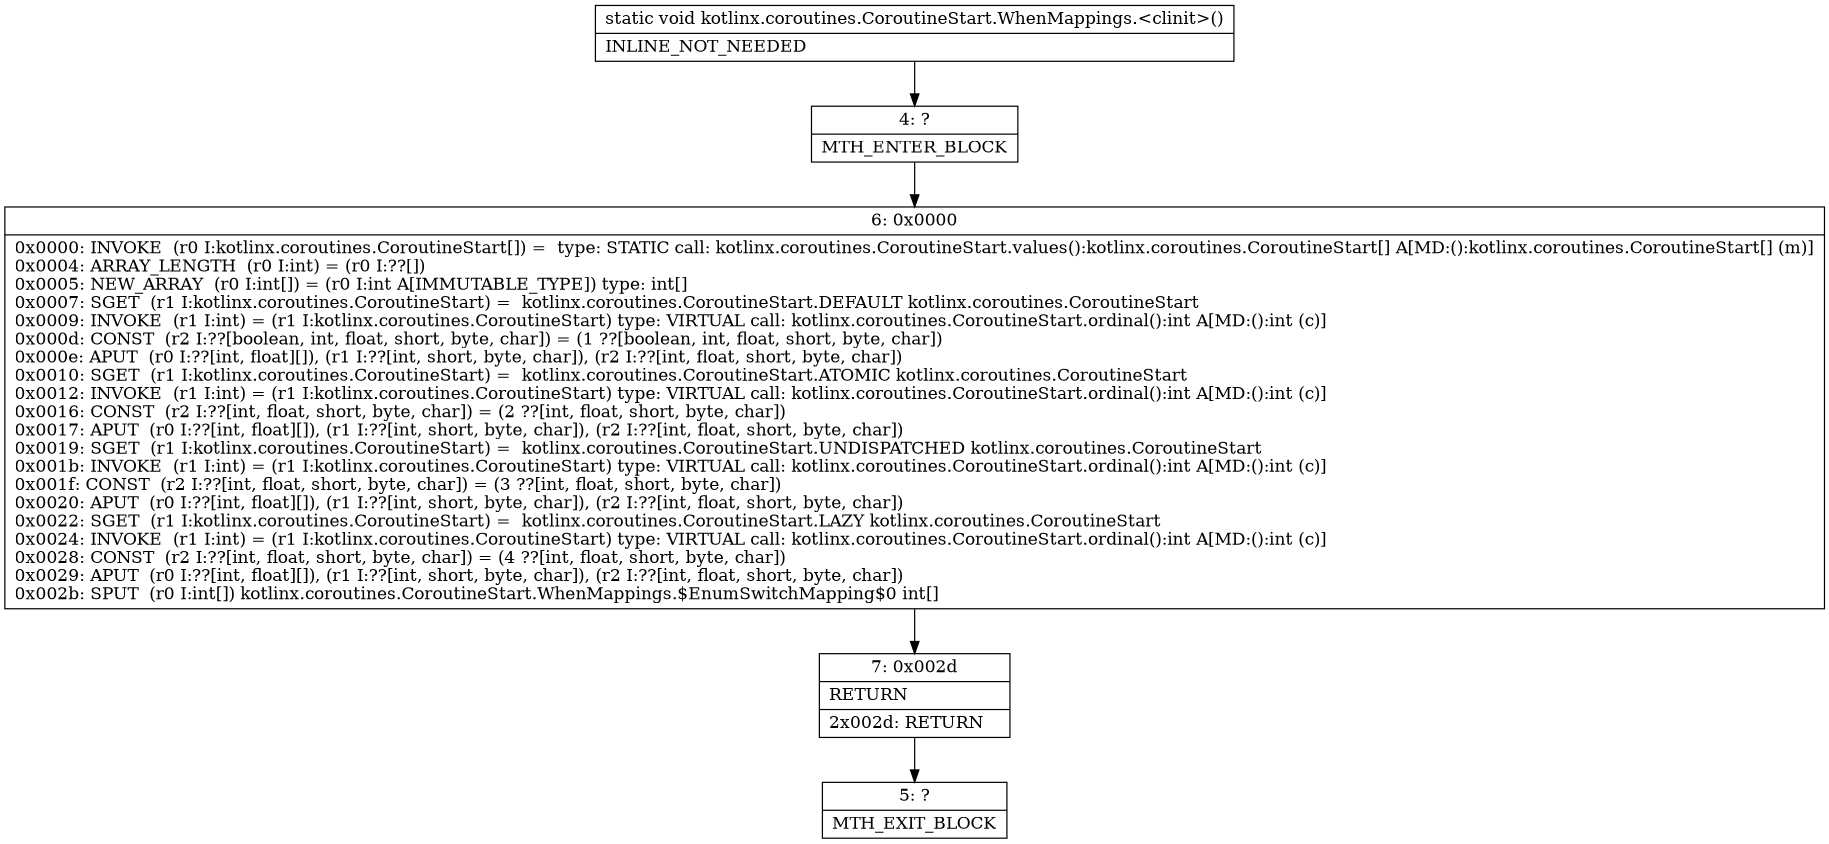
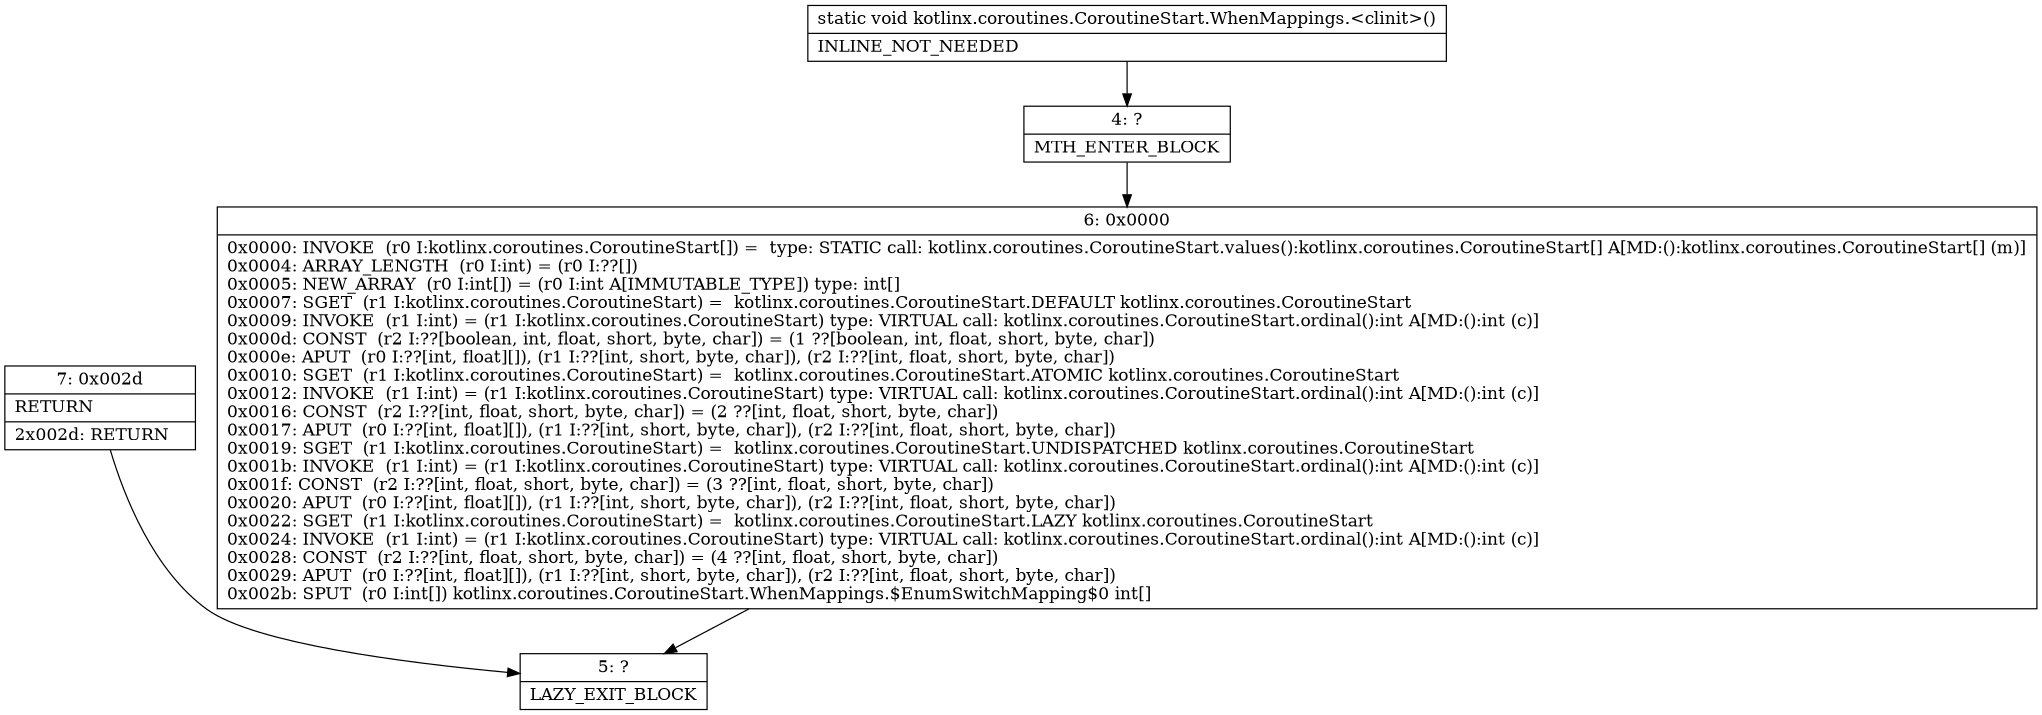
edge "6: 0x0000" -> "7: 0x002d": now "6: 0x0000" -> "5: ?"
node "5: ?": text "MTH_EXIT_BLOCK" -> "LAZY_EXIT_BLOCK"
